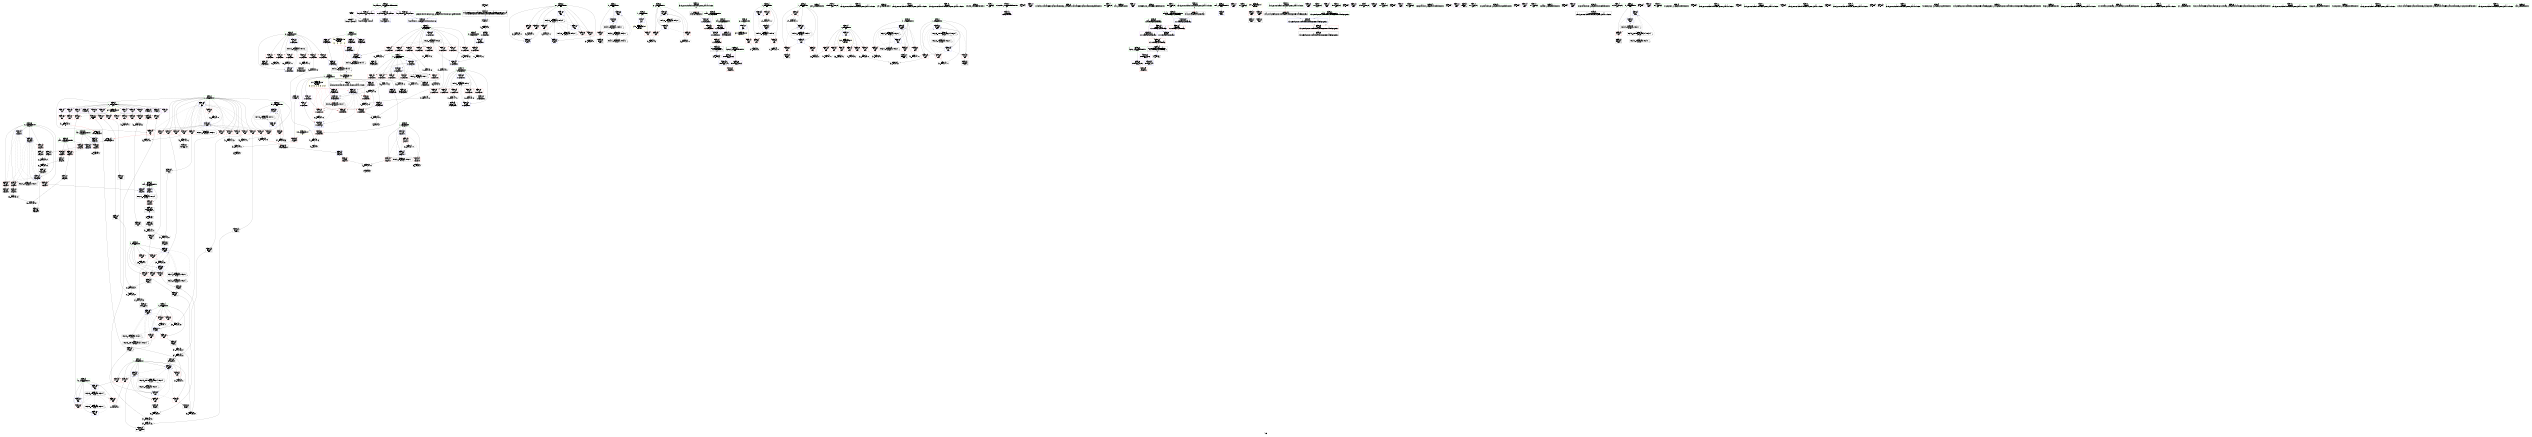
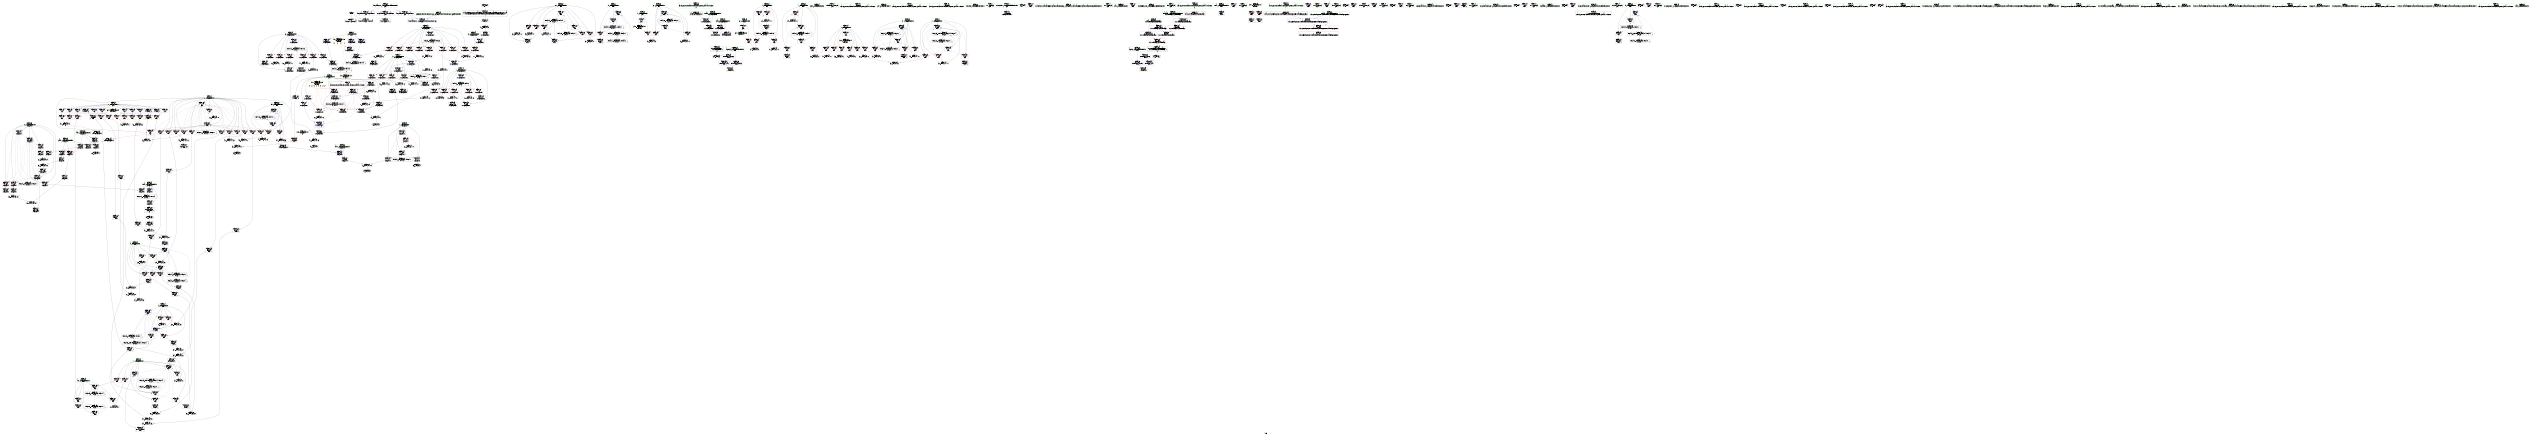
node "NodeID: 317": removed
node "NodeID: 538": added
node "NodeID: 56": added
node "NodeID: 131": removed
